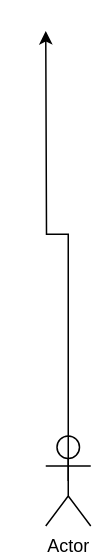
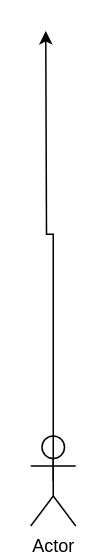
node "Actor": moved (68, 481) -> (53, 481)
